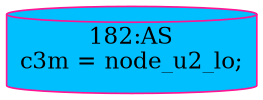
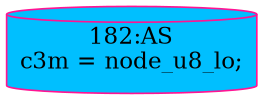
node "182:AS c3m = node_u2_lo;": label "182:AS c3m = node_u2_lo;" -> "182:AS c3m = node_u8_lo;"
